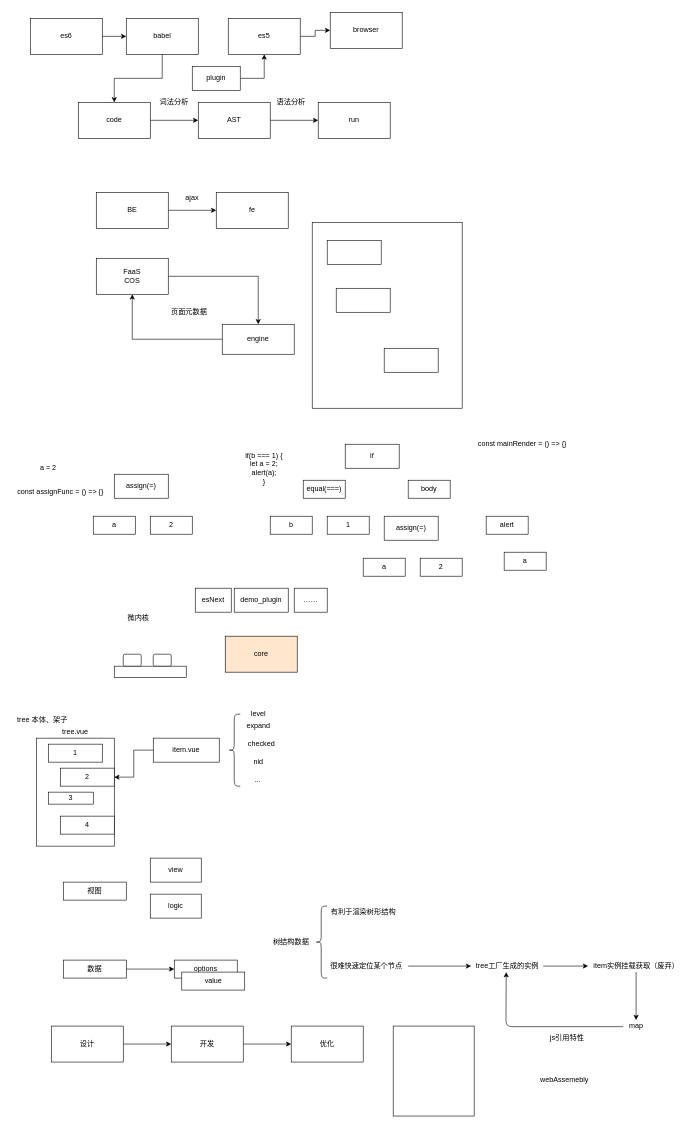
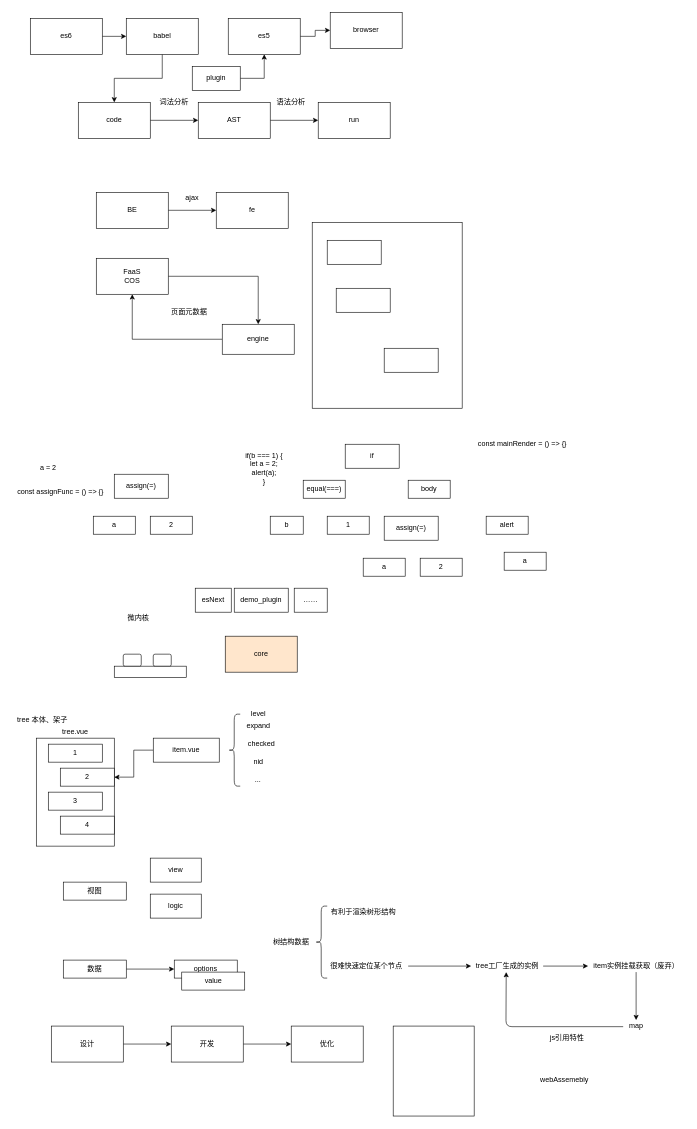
node "b": size 42x18 -> 33x18
node "3": size 45x12 -> 54x18
